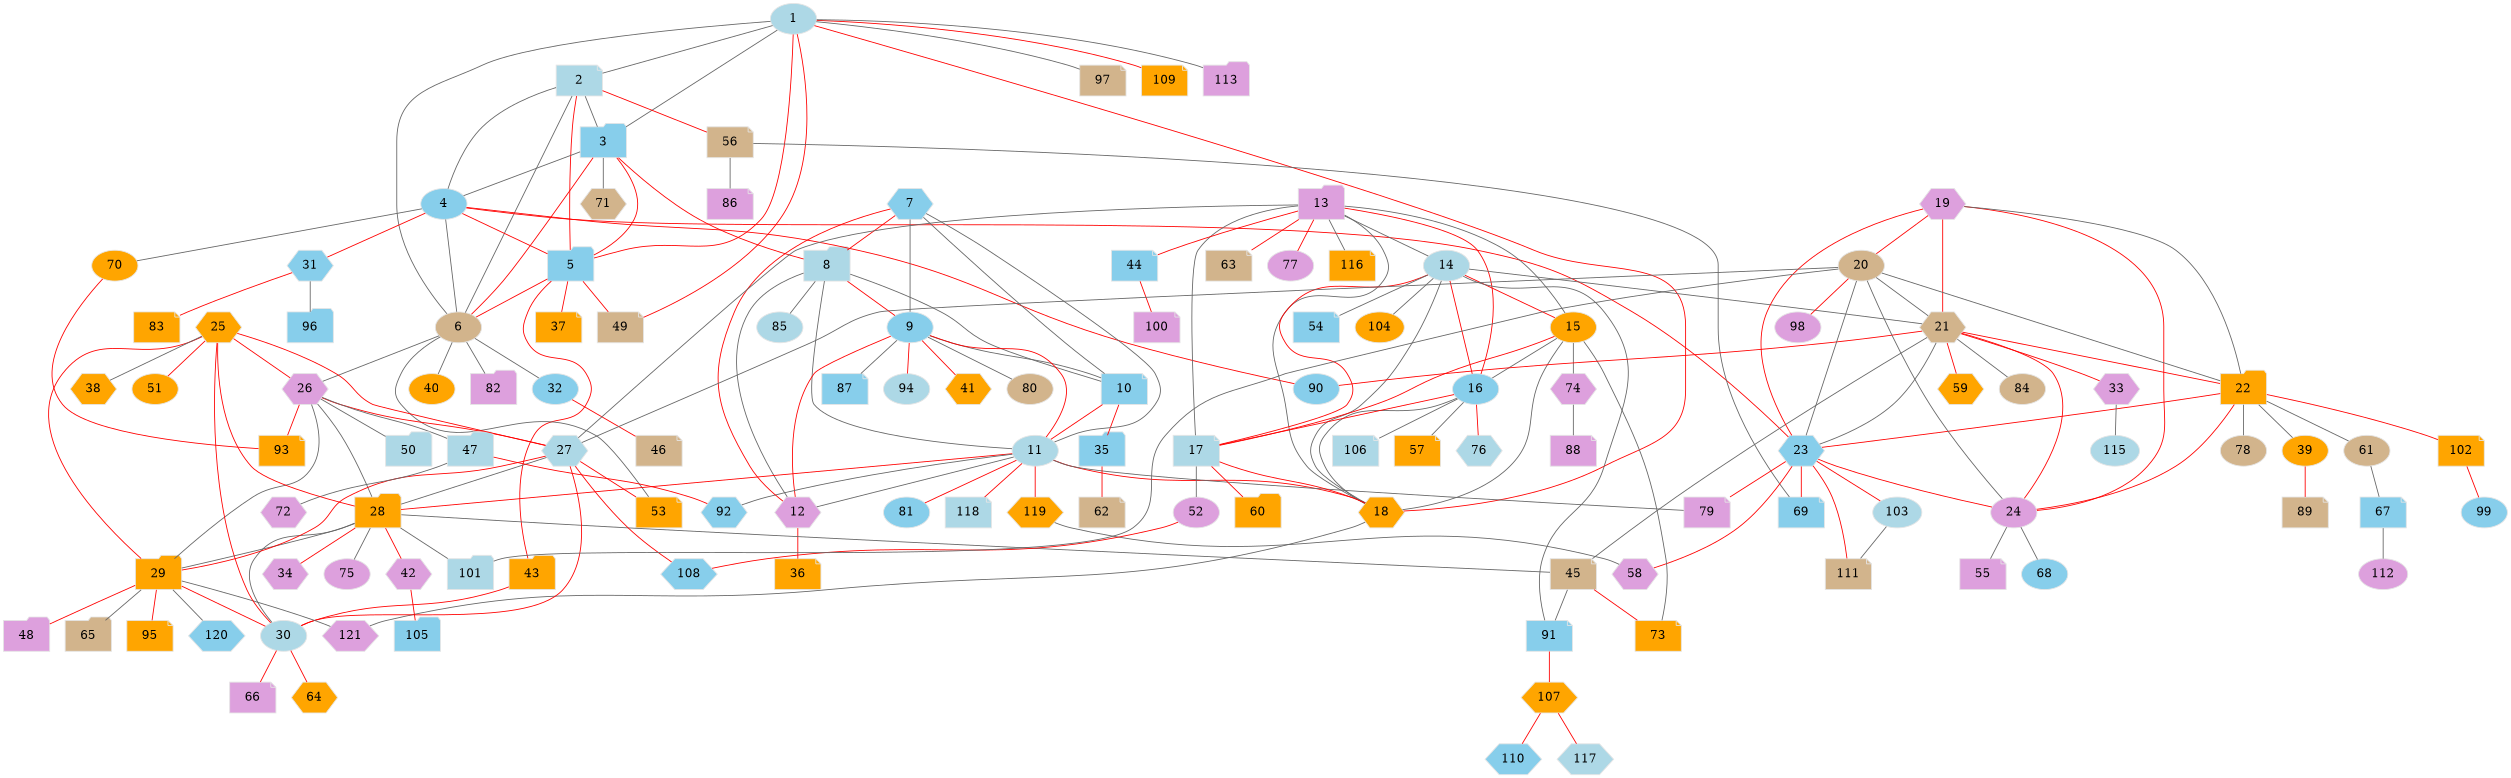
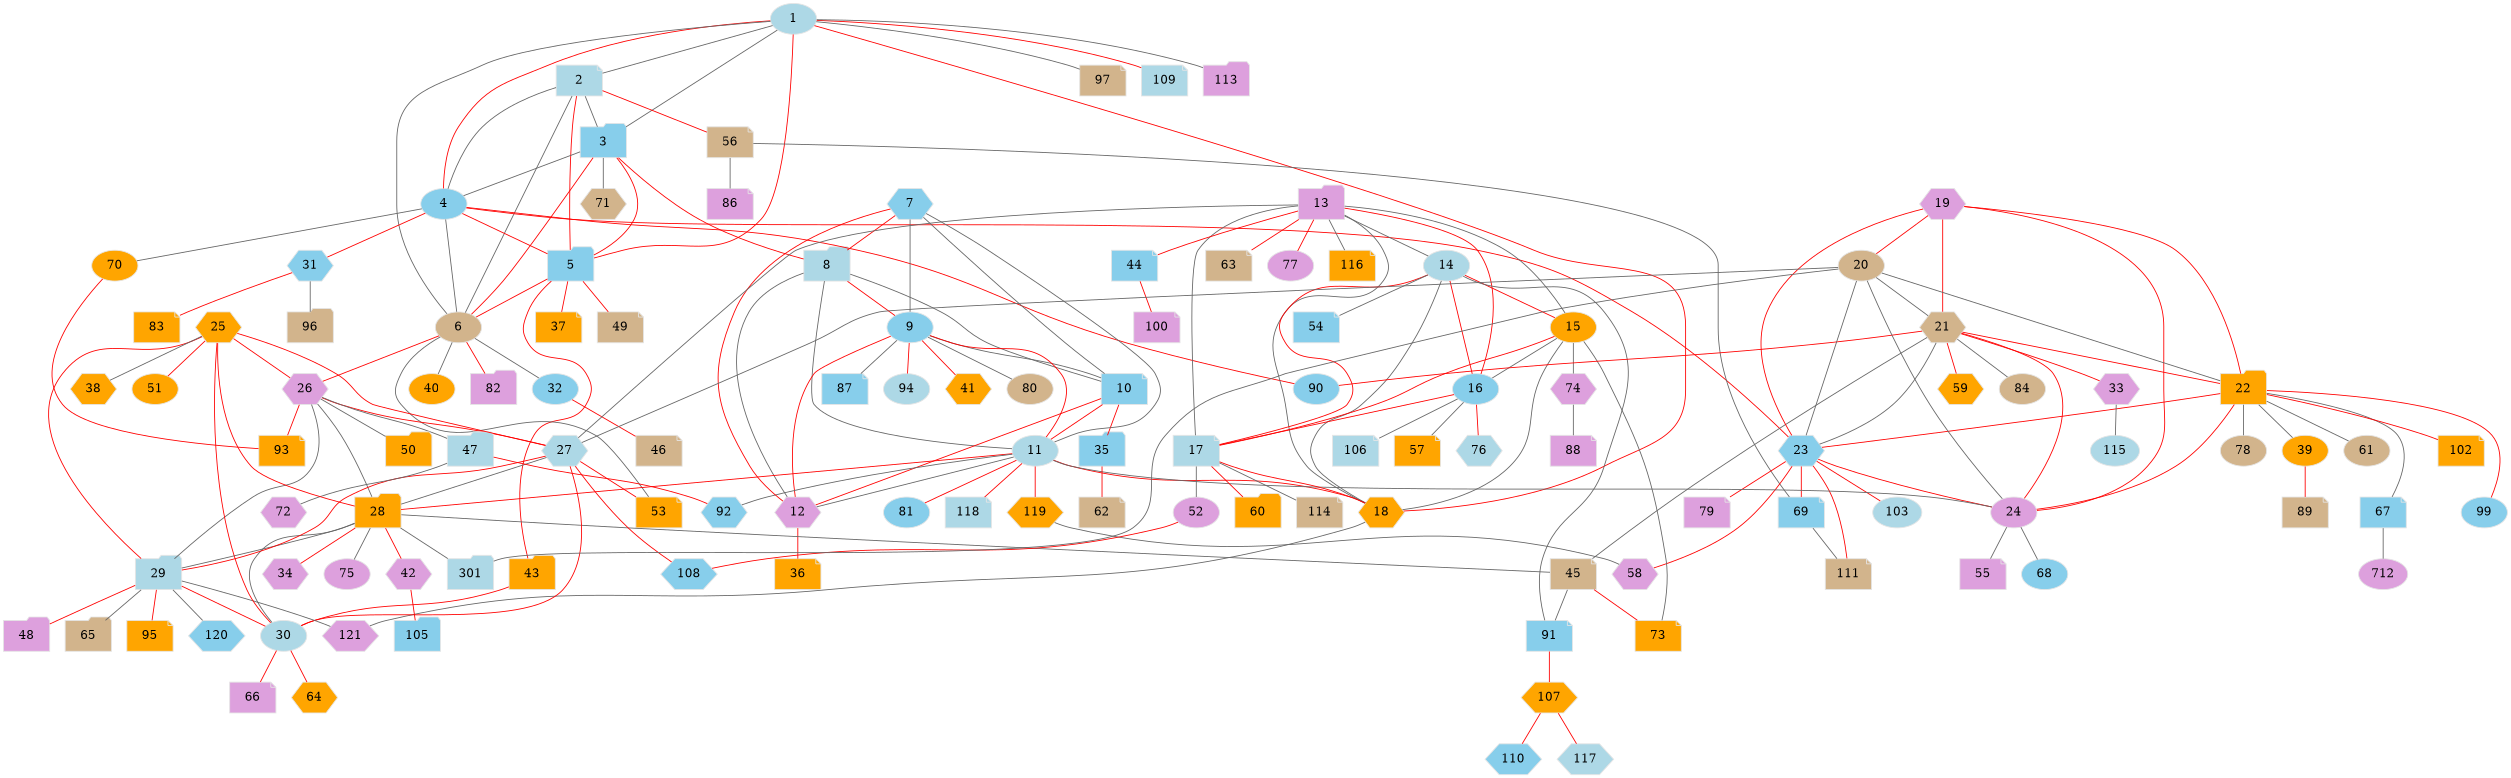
node "109": fillcolor orange -> lightblue
edge "1" -- "49": now "1" -- "4"
edge "19" -- "22": color gray40 -> red
edge "14" -- "21": removed
node "96": fillcolor skyblue -> tan
node "85": removed
node "104": removed
node "98": removed
edge "6" -- "82": color gray40 -> red
edge "6" -- "26": color gray40 -> red
edge "16" -- "18": removed
node "50": fillcolor lightblue -> orange
edge "10" -- "12": added
edge "61" -- "67": now "22" -- "67"
edge "102" -- "99": now "22" -- "99"
edge "11" -- "79": now "11" -- "24"
node "114": added
edge "103" -- "111": now "69" -- "111"
node "29": fillcolor orange -> lightblue
node "101": label "101" -> "301"
node "112": label "112" -> "712"
